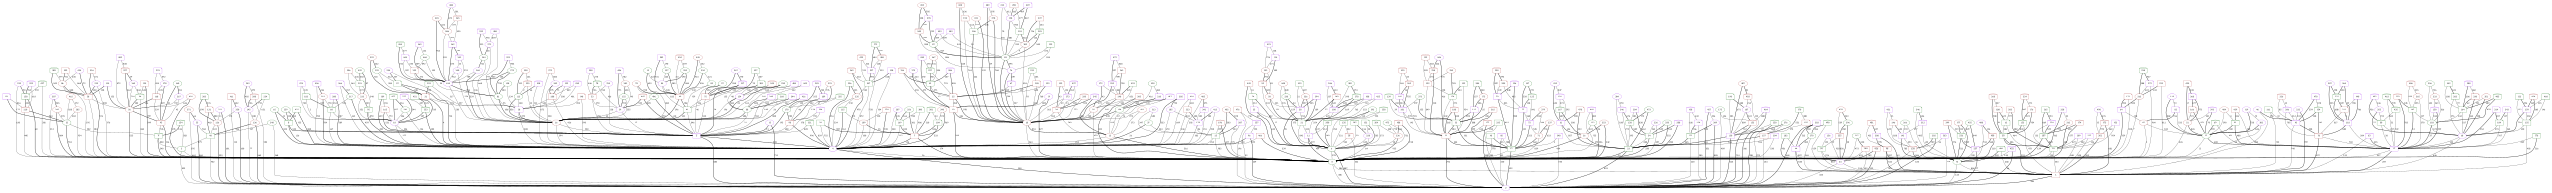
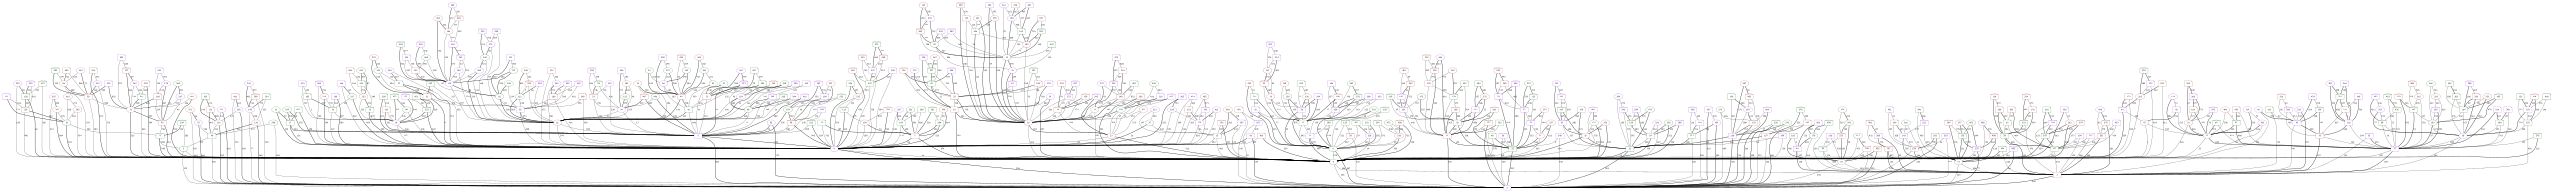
node "156": shape octagon -> note
edge "383" -- "2": now "197" -- "2"
